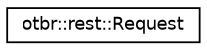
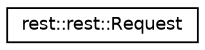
node "otbr::rest::Request": label "otbr::rest::Request" -> "rest::rest::Request"
